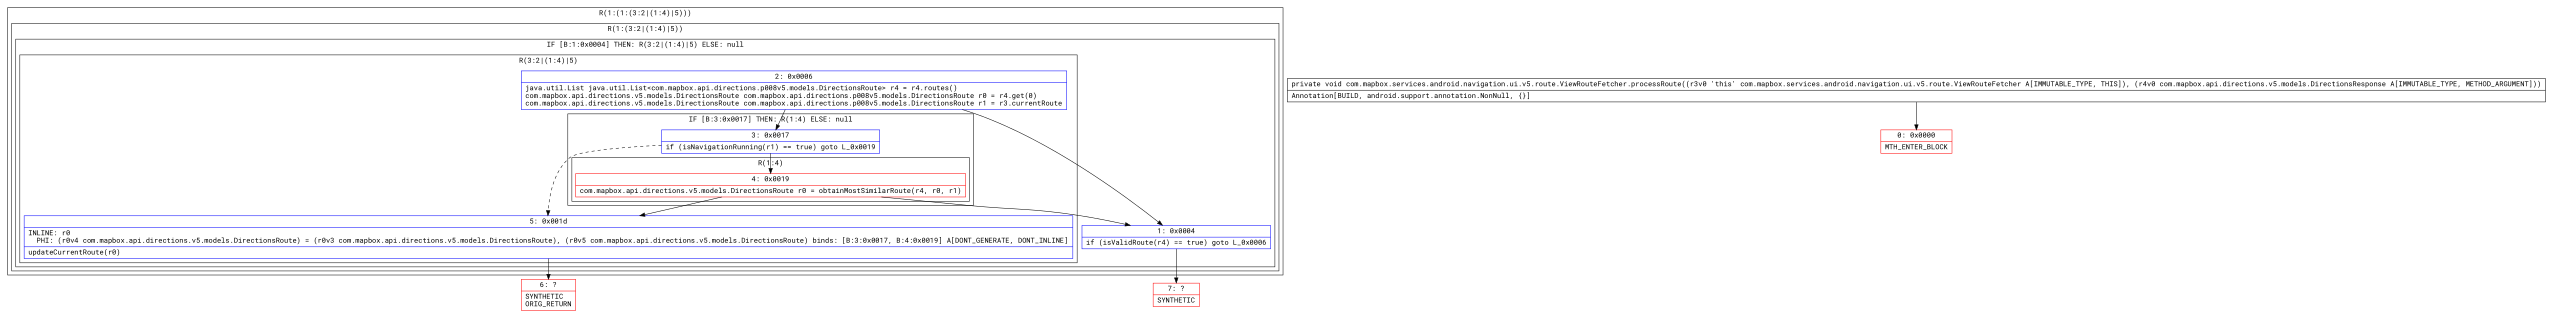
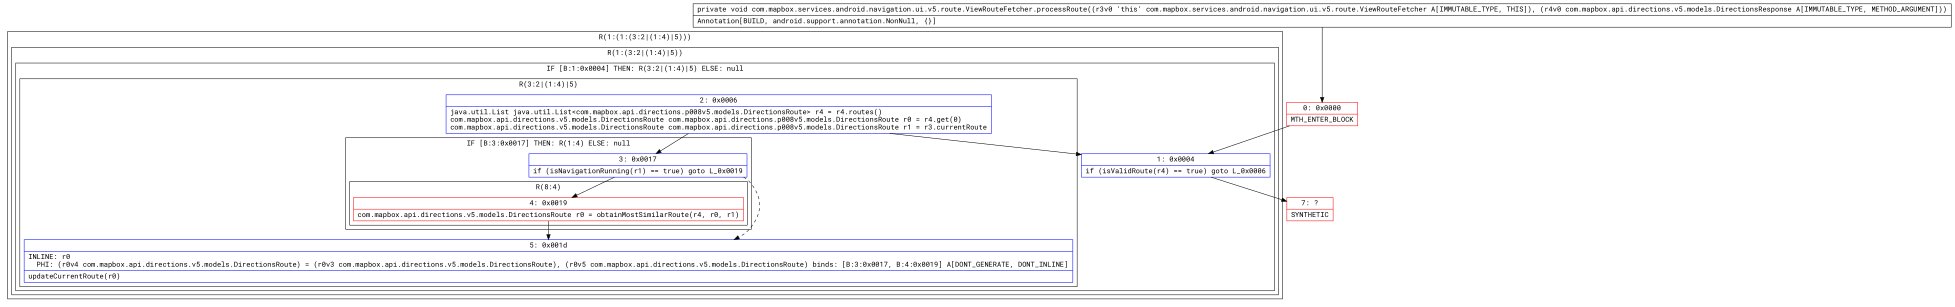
cluster "R(1:4)": label "R(1:4)" -> "R(8:4)"
edge "4: 0x0019" -> "1: 0x0004": now "0: 0x0000" -> "1: 0x0004"
node "6: ?": removed
